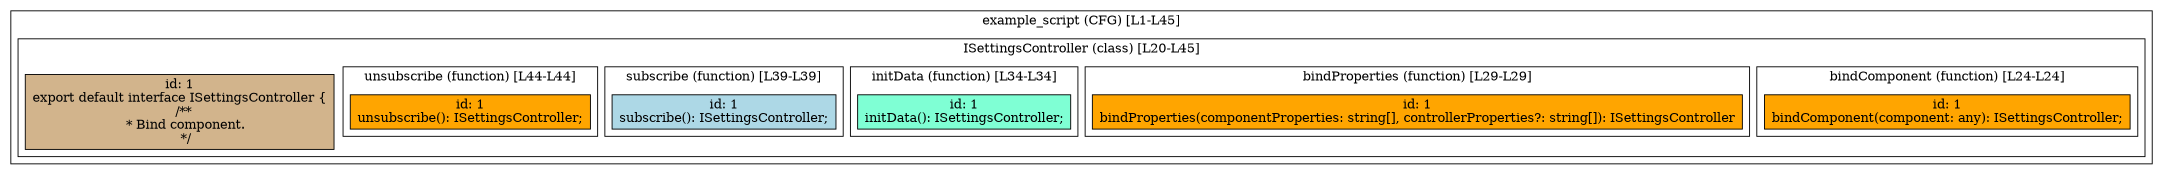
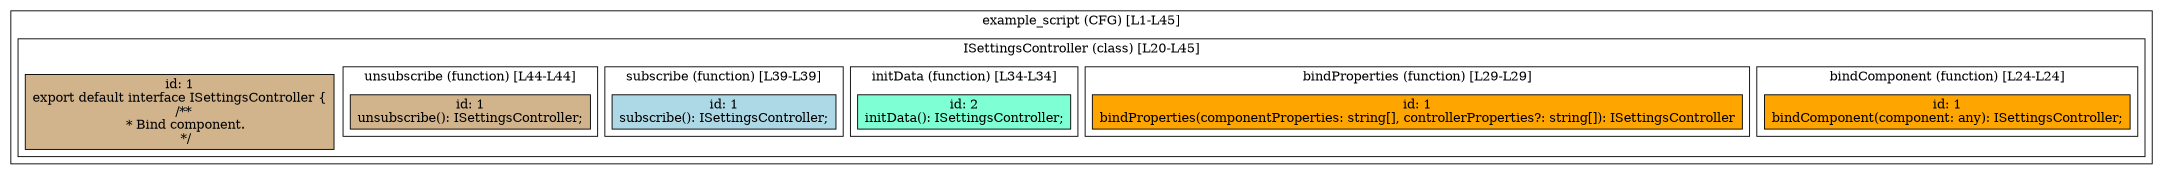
node "id: 1 unsubscribe(): ISettingsController;": fillcolor orange -> tan
node "id: 1 initData(): ISettingsController;": label "id: 1 initData(): ISettingsController;" -> "id: 2 initData(): ISettingsController;"
